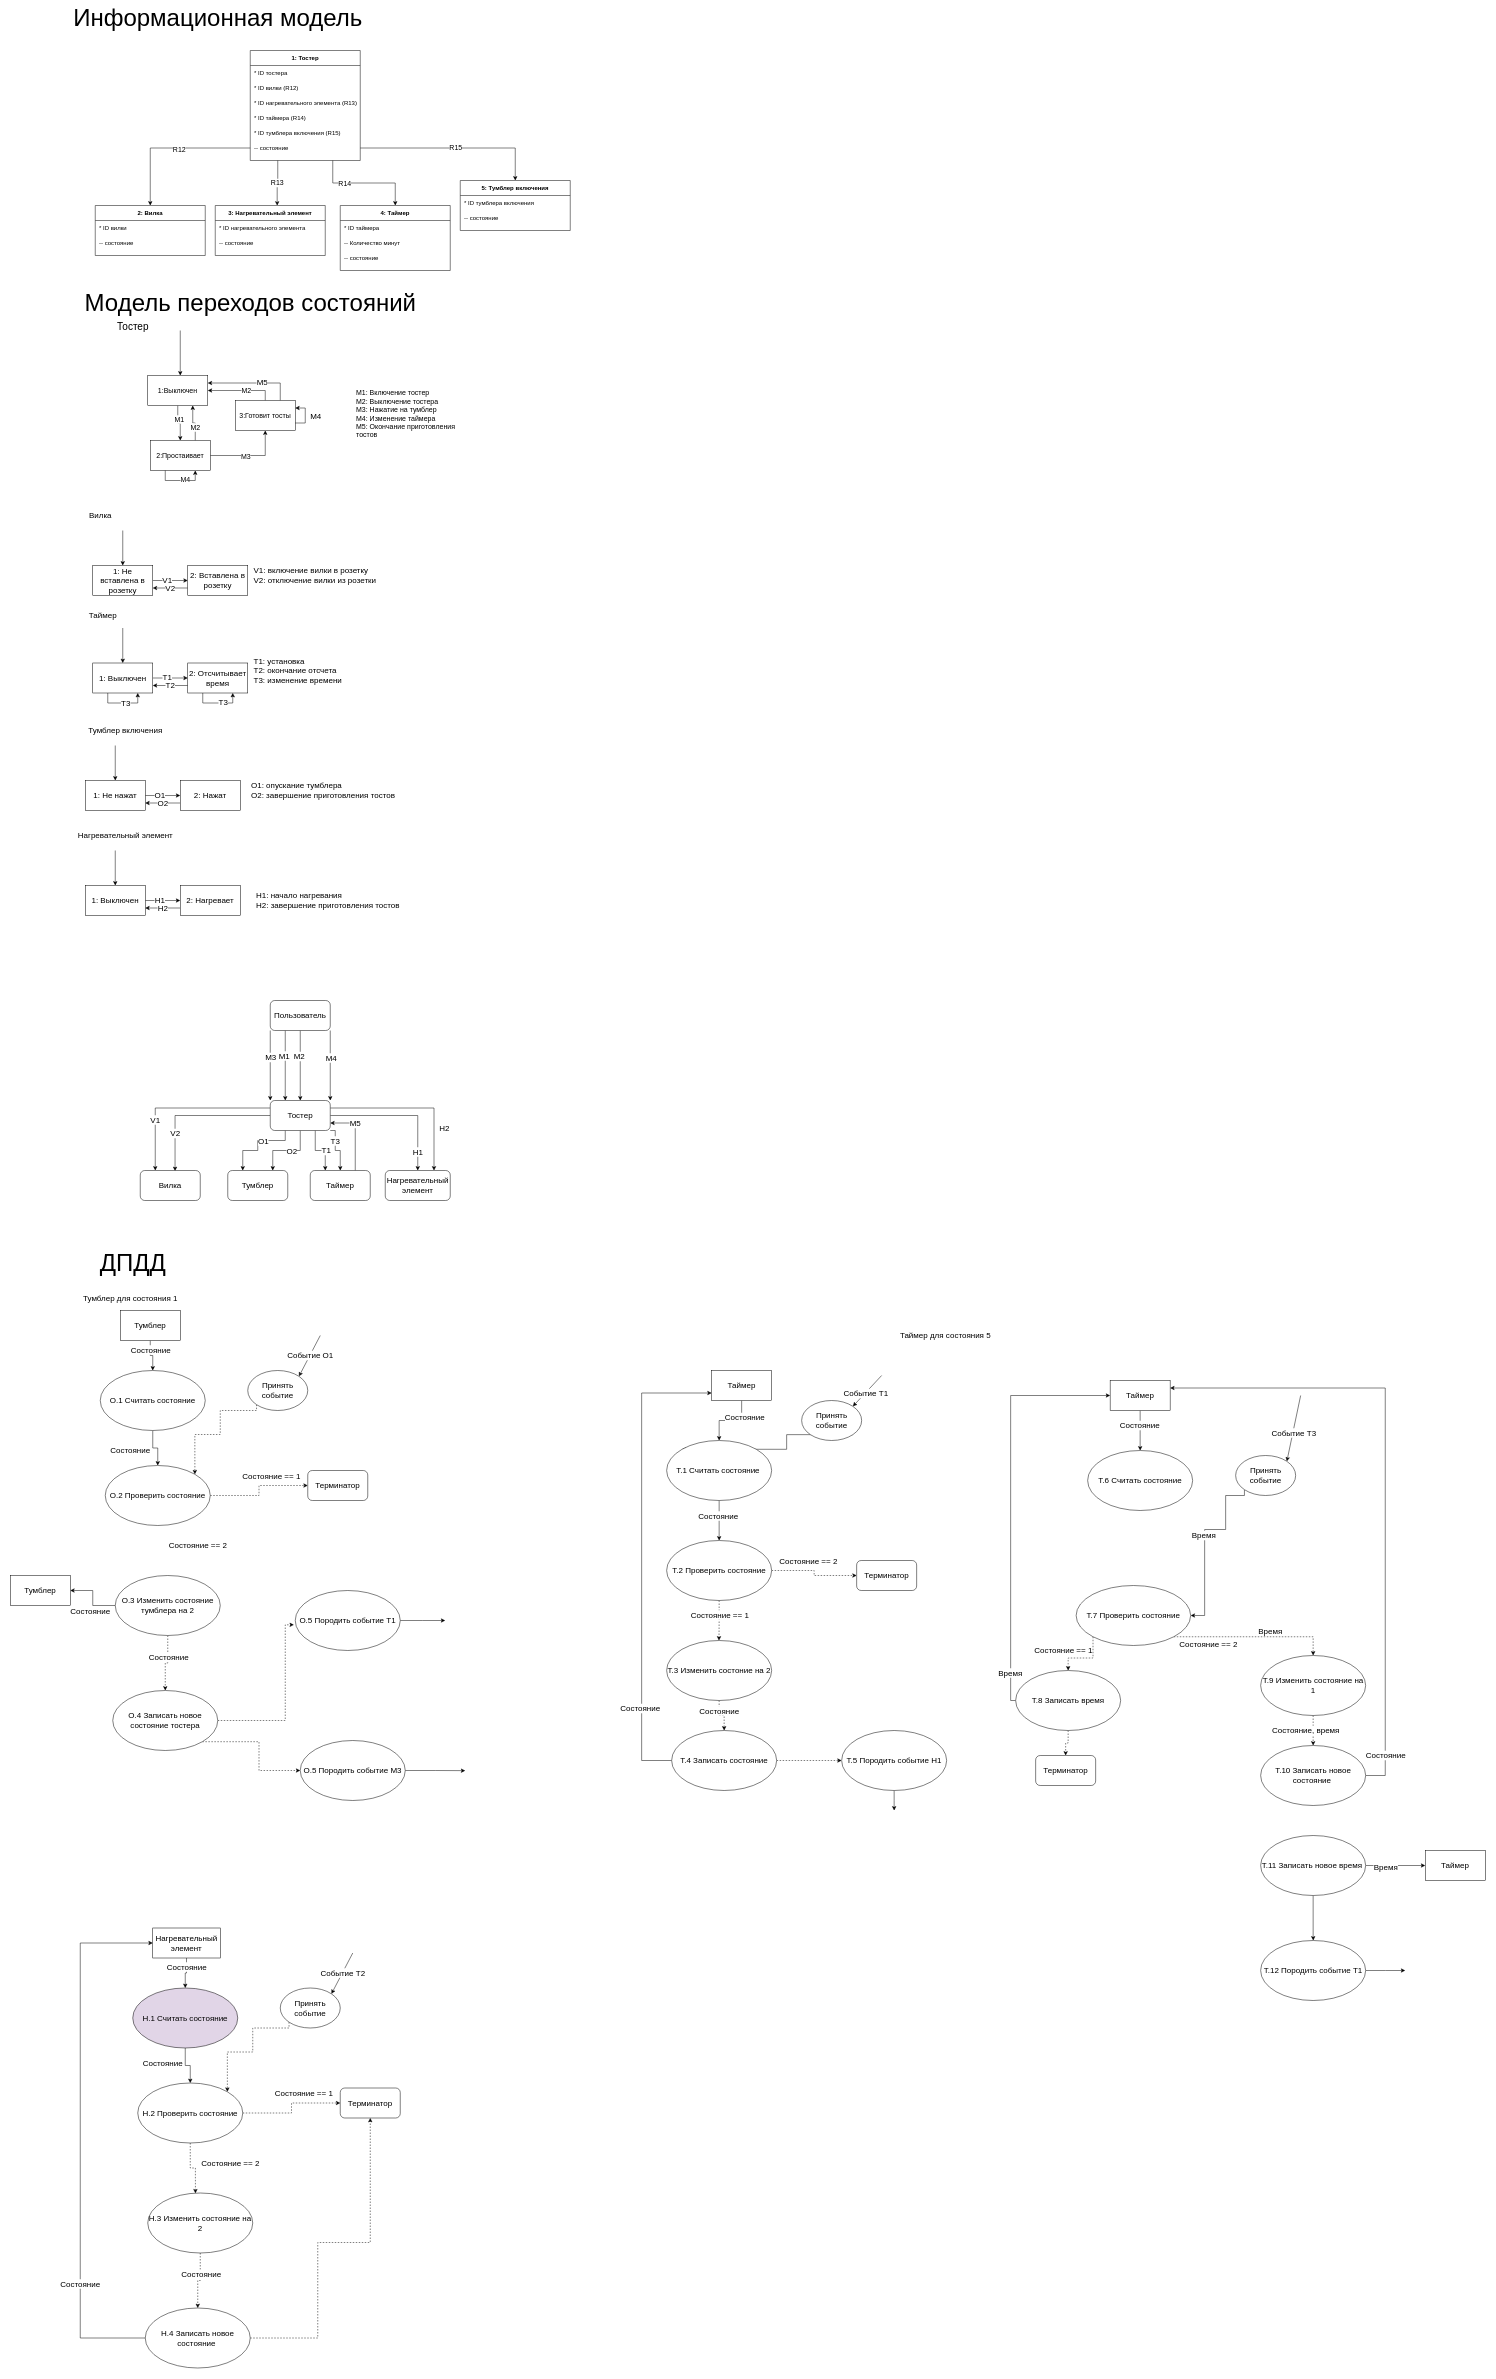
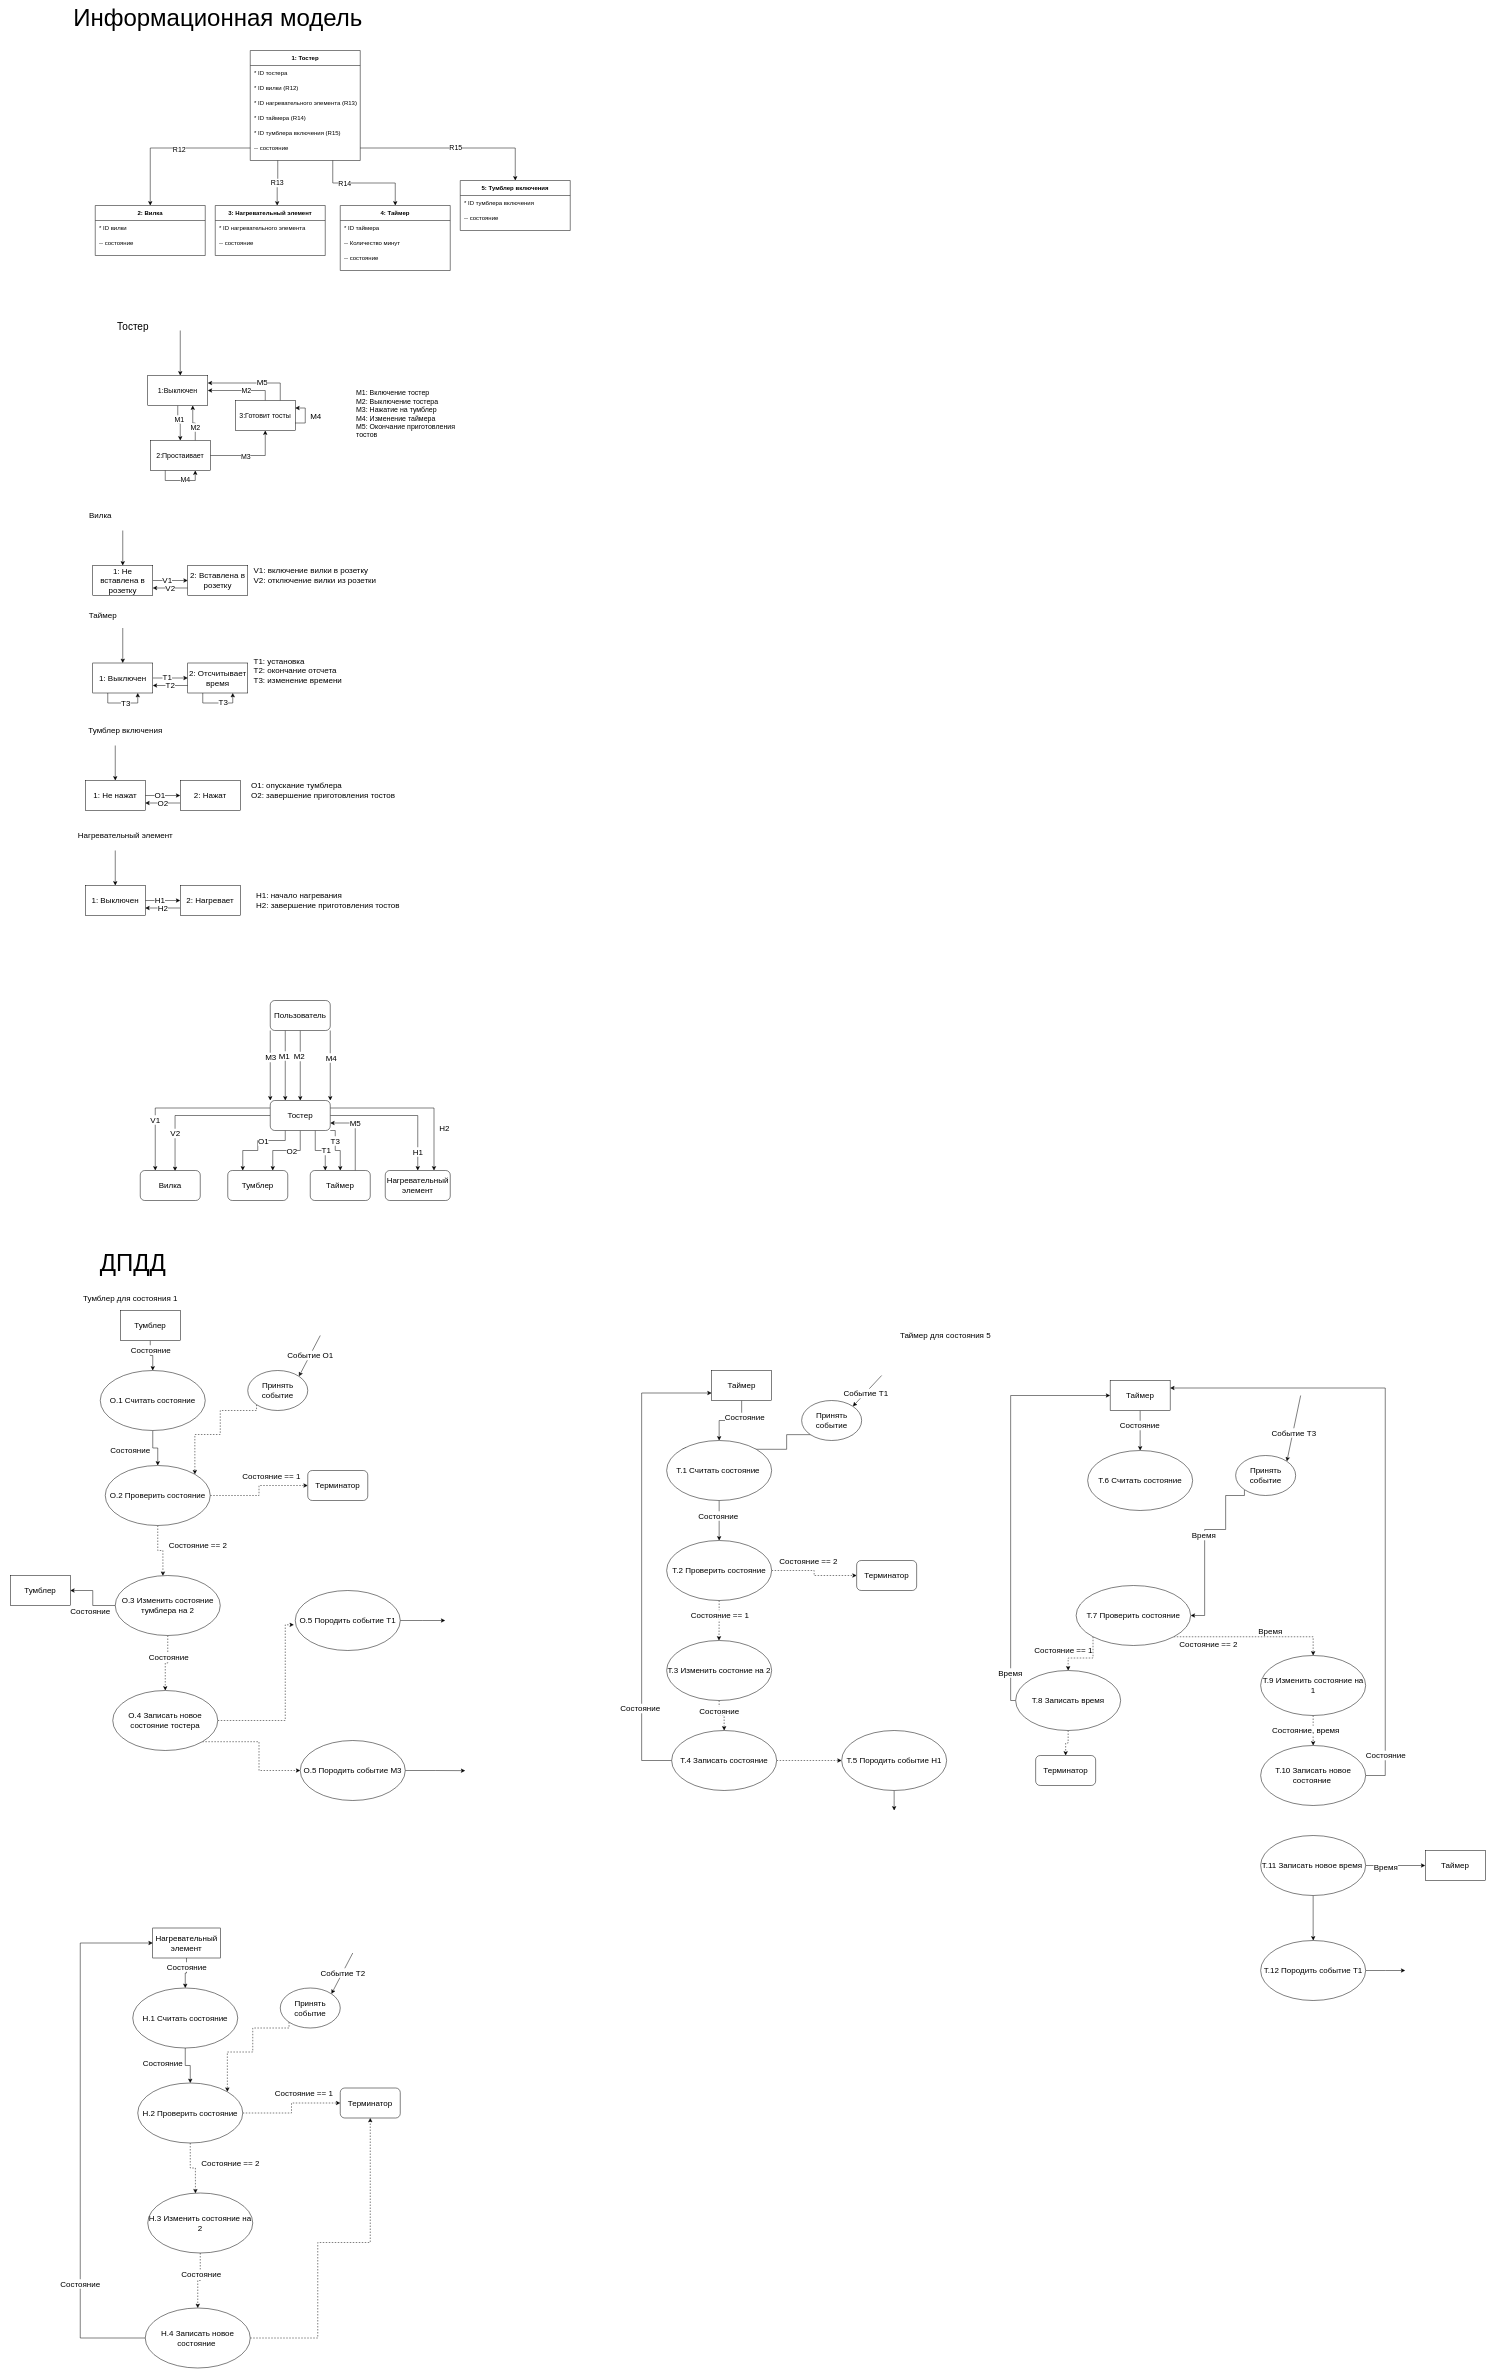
node "Модель переходов состояний": removed
edge "O.2 Проверить состояние" -> "O.3 Изменить состояние тумблера на 2": added
node "H.1 Считать состояние": fillcolor #e1d5e7 -> #ffffff
